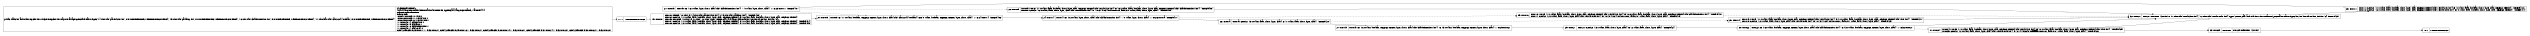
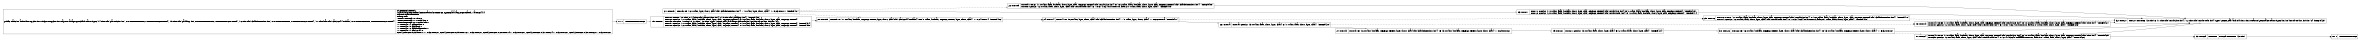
edge "32: 0x0027" -> "23: 0x0011": reversed
